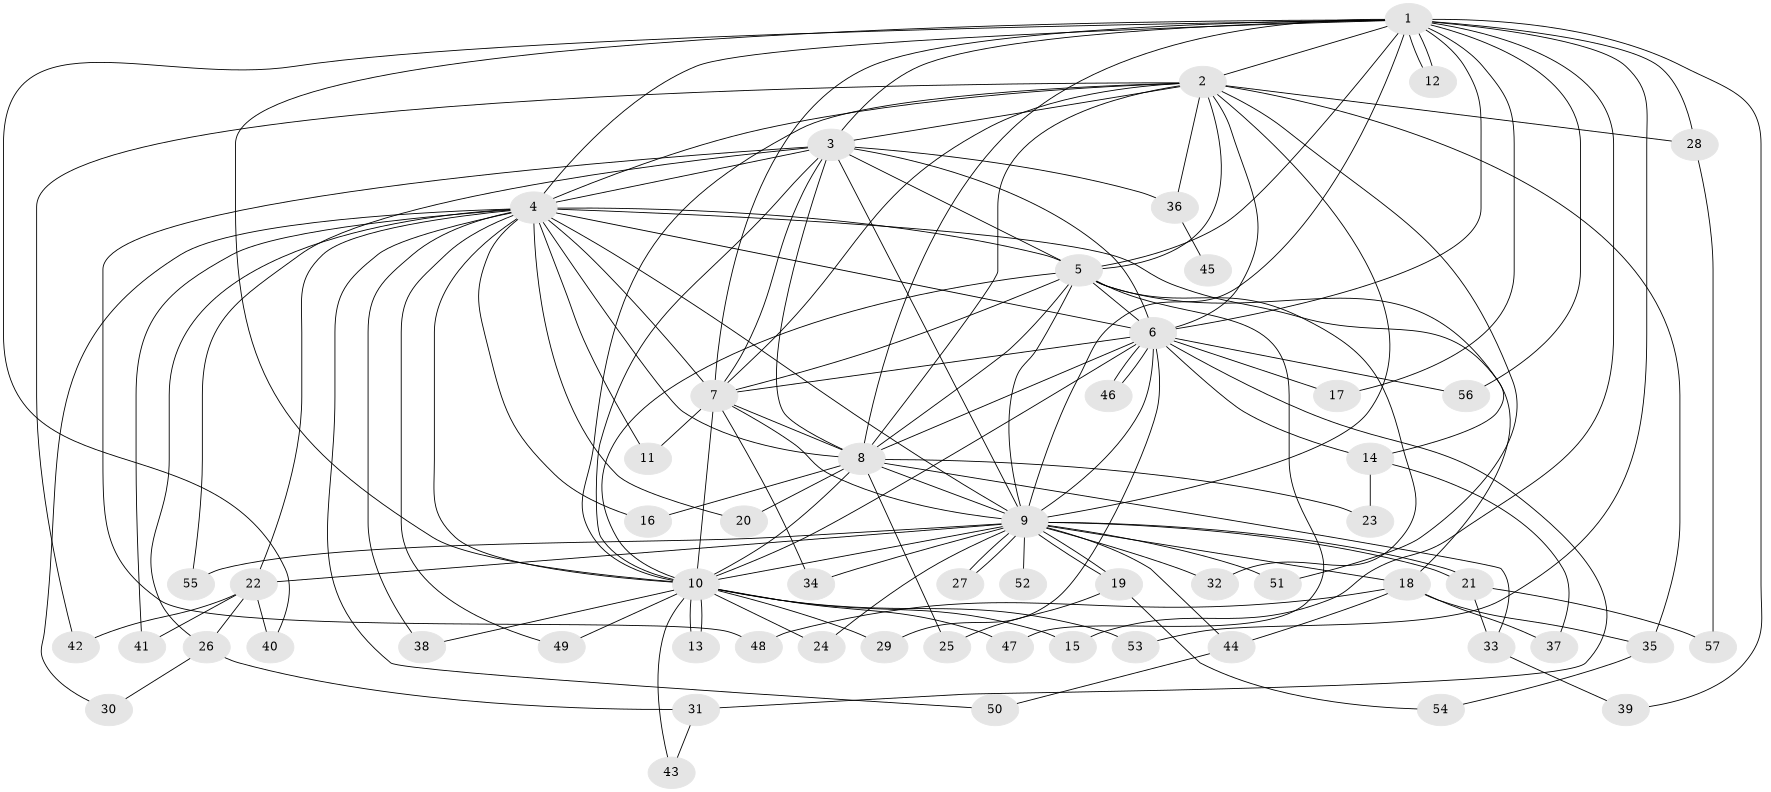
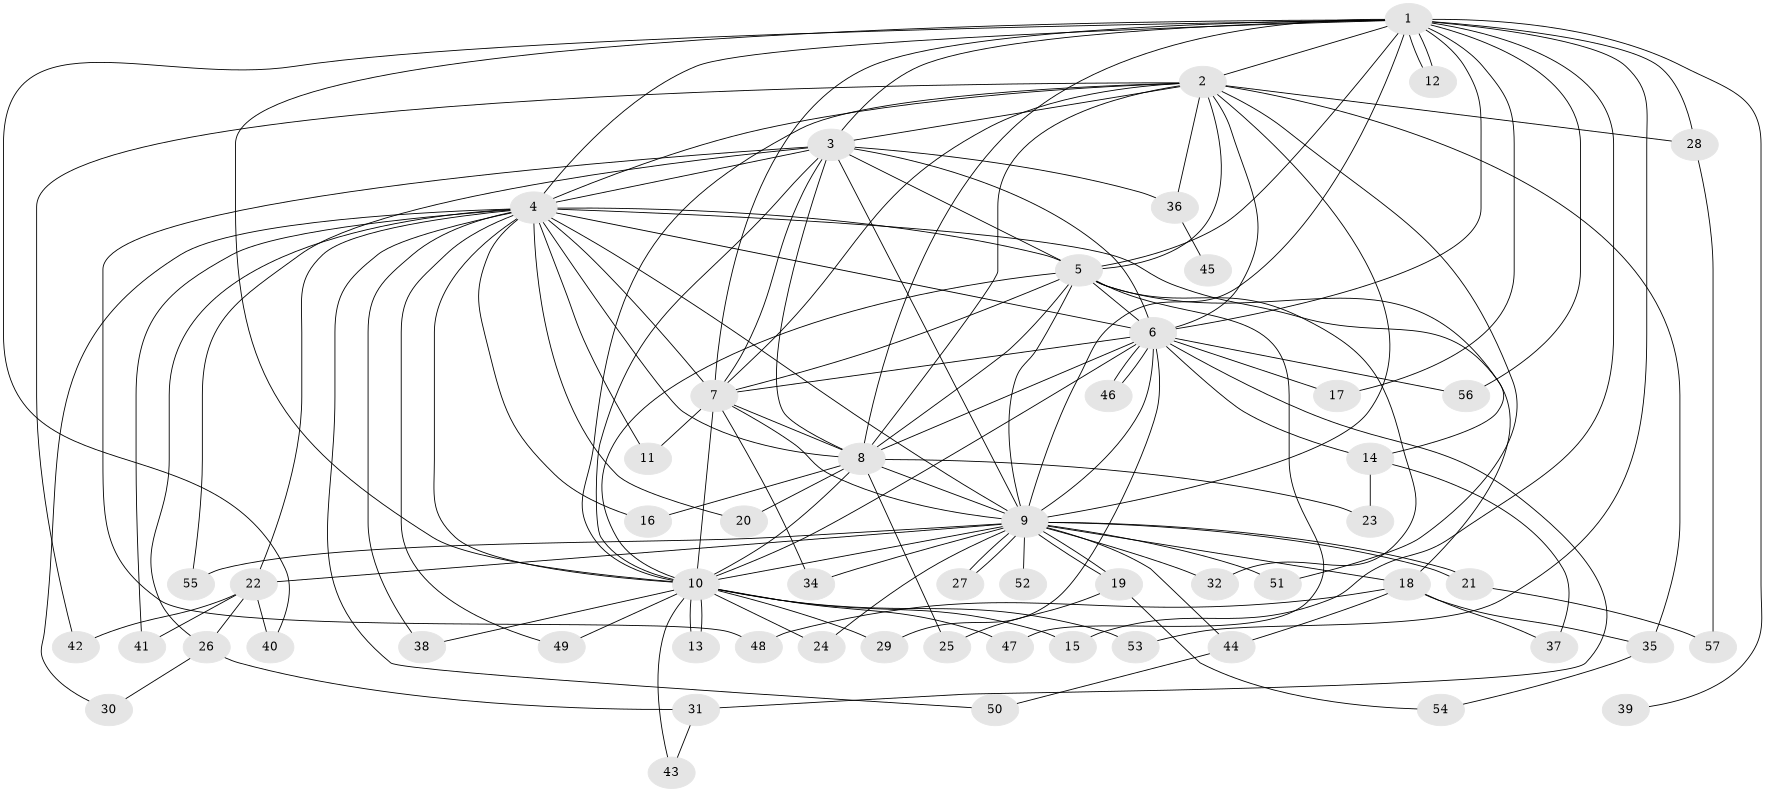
node "33": removed
